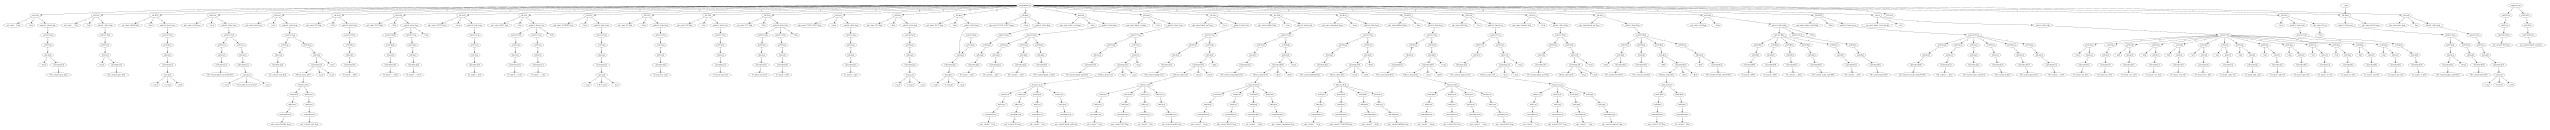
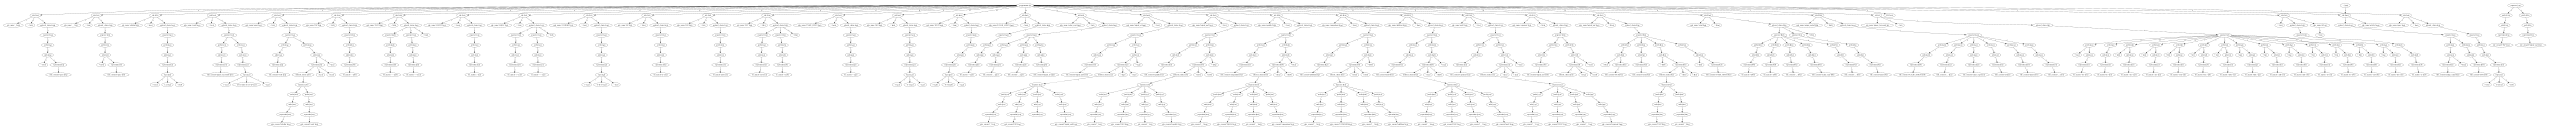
node "'=' [809]": added
edge "ordered_choice [436]" -> "sufix [436]": now "ordered_choice [436]" -> "sequence [436]"
edge "sufix [693]" -> "prefix [693]": reversed
node "rule_crossref '_' [527]": removed
